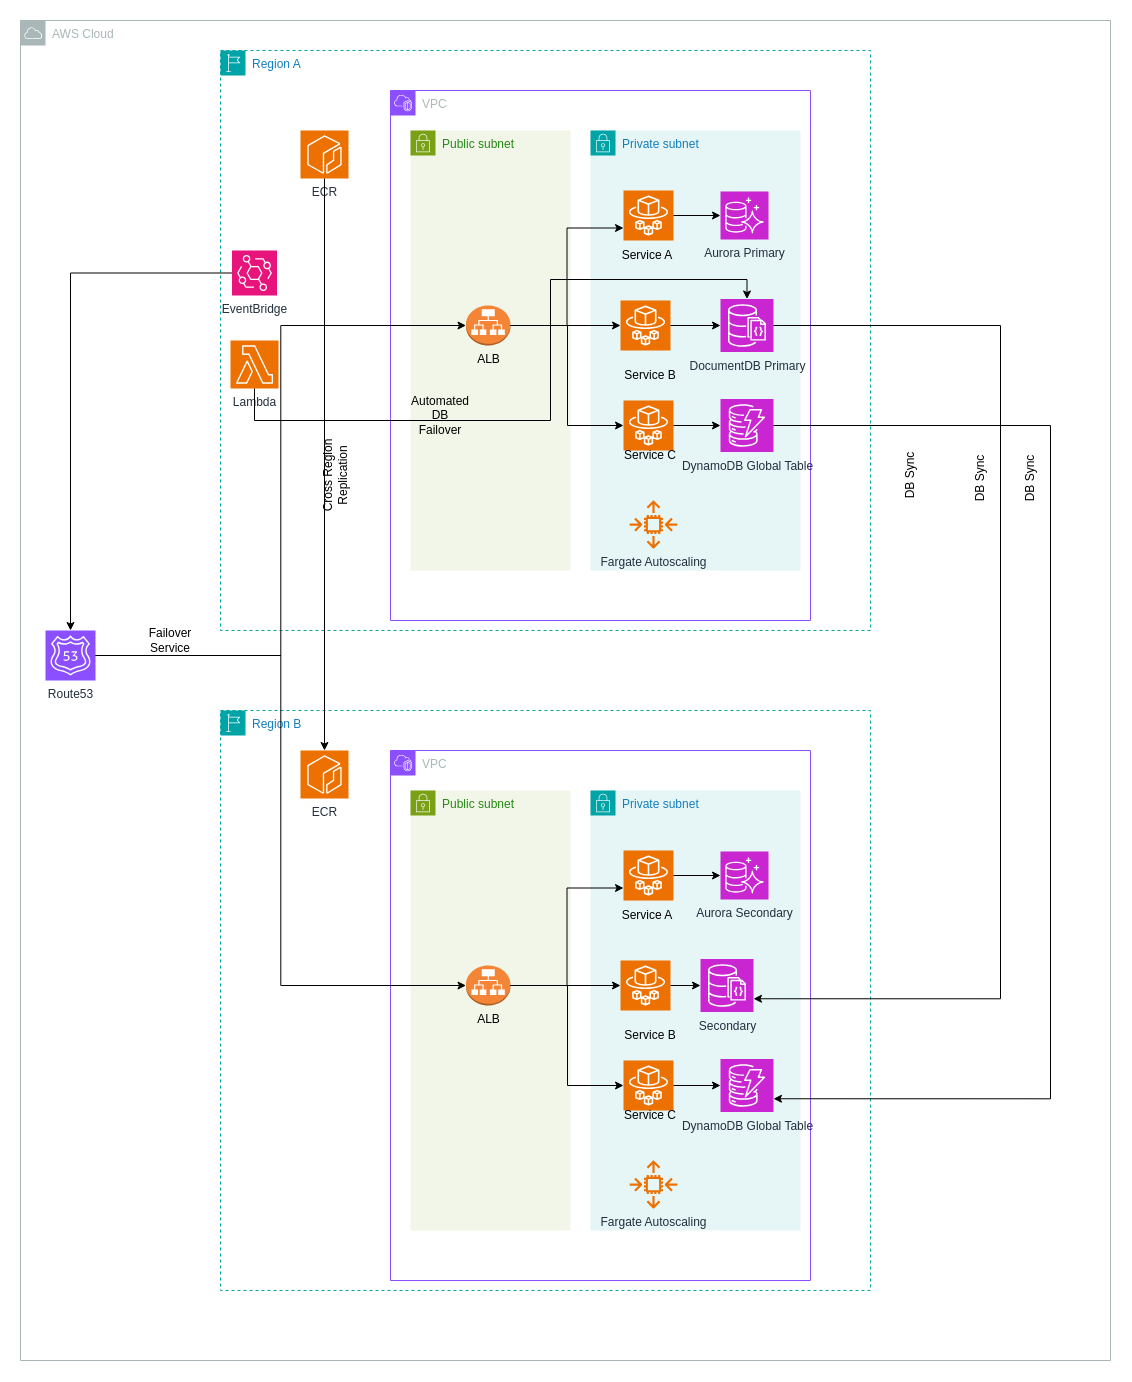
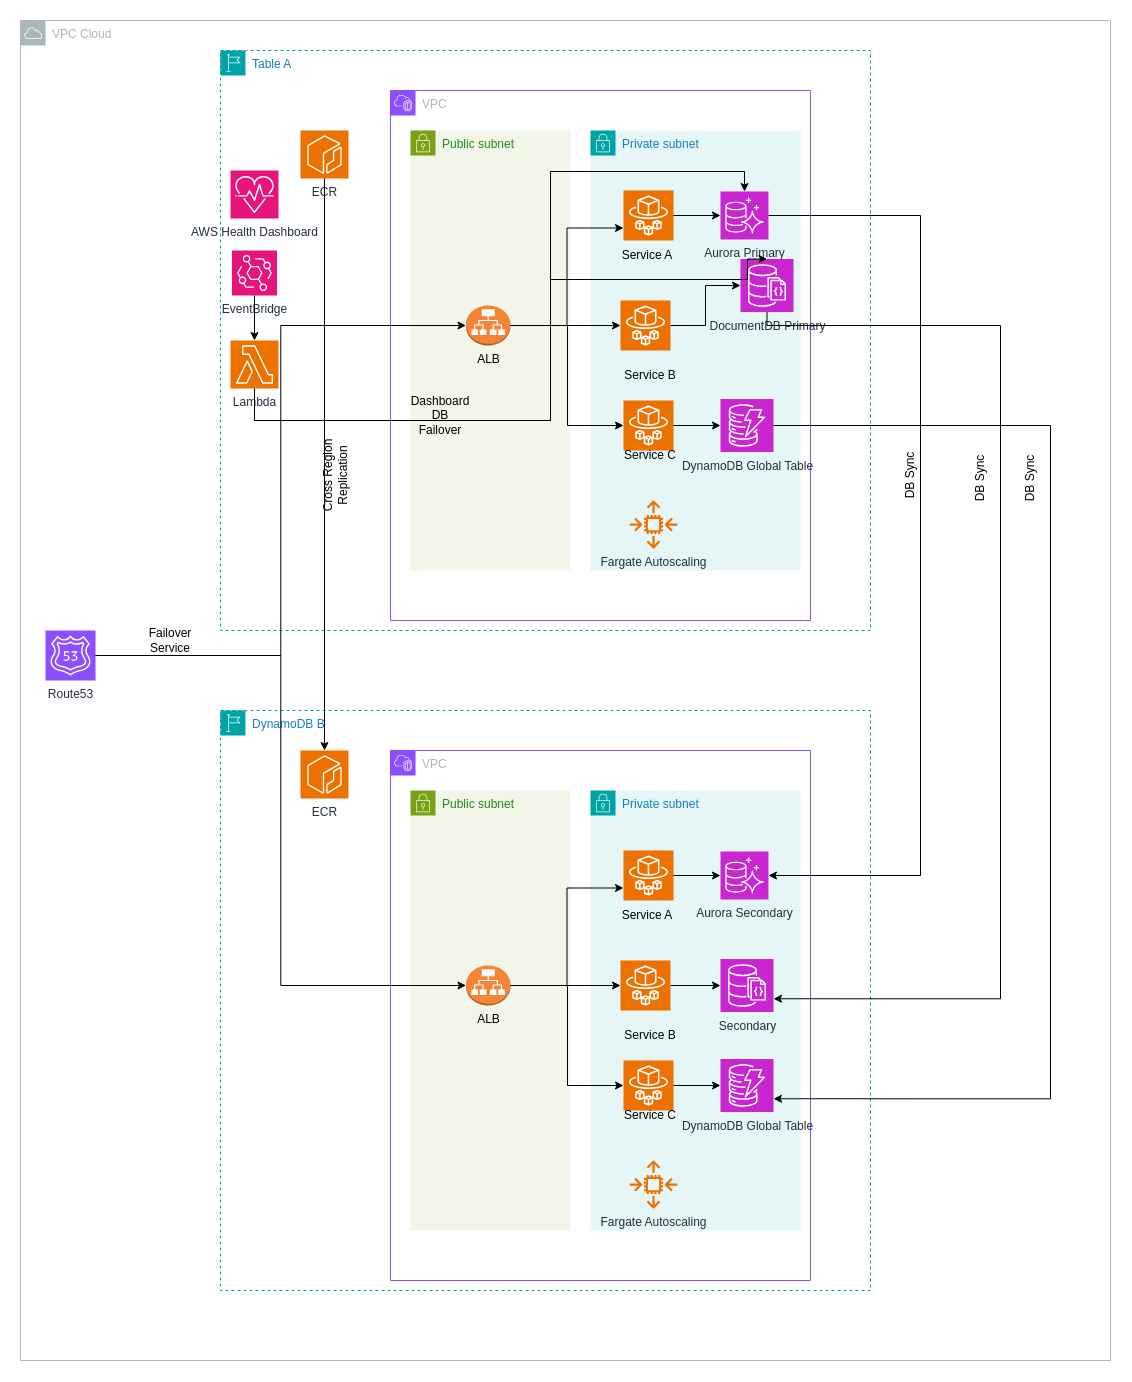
node "AWS Cloud": label "AWS Cloud" -> "VPC Cloud"
node "Region A": label "Region A" -> "Table A"
edge "Lambda" -> "Aurora Primary": added
node "AWS Health Dashboard": added
node "DocumentDB Primary": moved (747, 326) -> (767, 286)
edge "EventBridge" -> "Route53": now "EventBridge" -> "Lambda"
node "Automated DB Failover": label "Automated DB Failover" -> "Dashboard DB Failover"
edge "Aurora Primary" -> "Aurora Secondary": added
node "Region B": label "Region B" -> "DynamoDB B"
node "Secondary": moved (727, 986) -> (747, 986)
